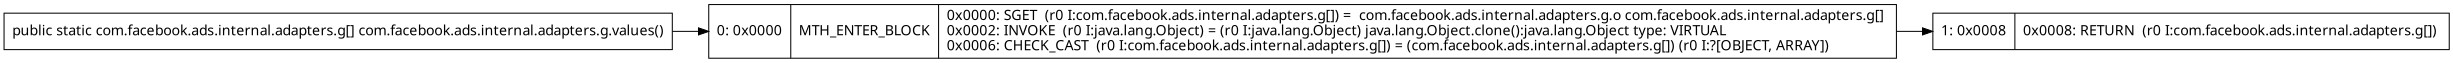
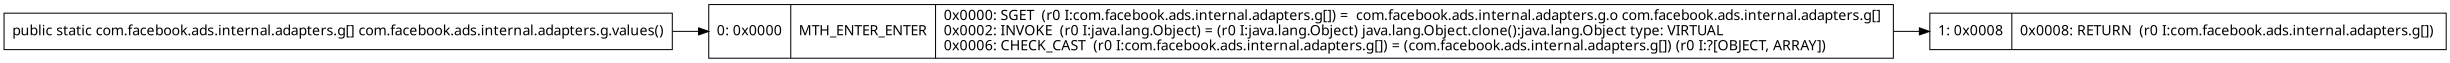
node "0: 0x0000": text "MTH_ENTER_BLOCK" -> "MTH_ENTER_ENTER"
